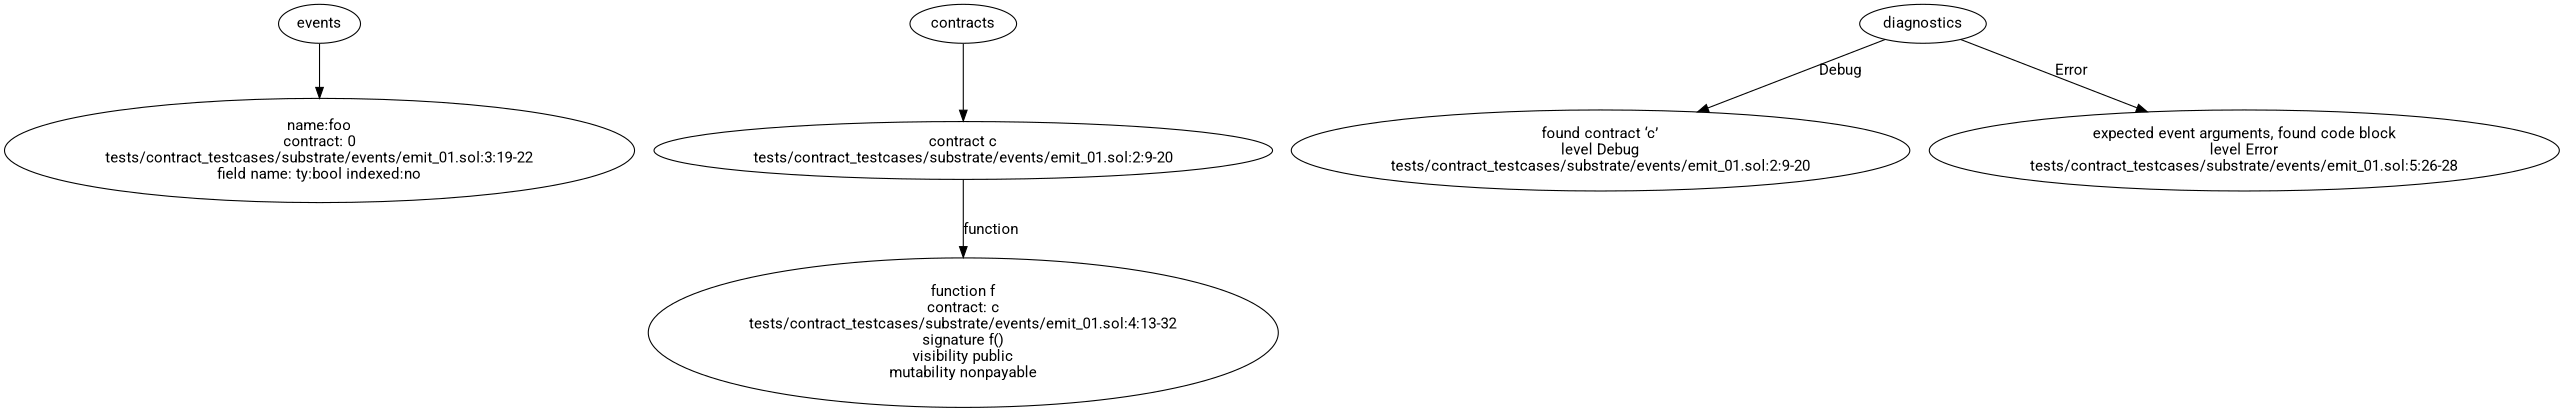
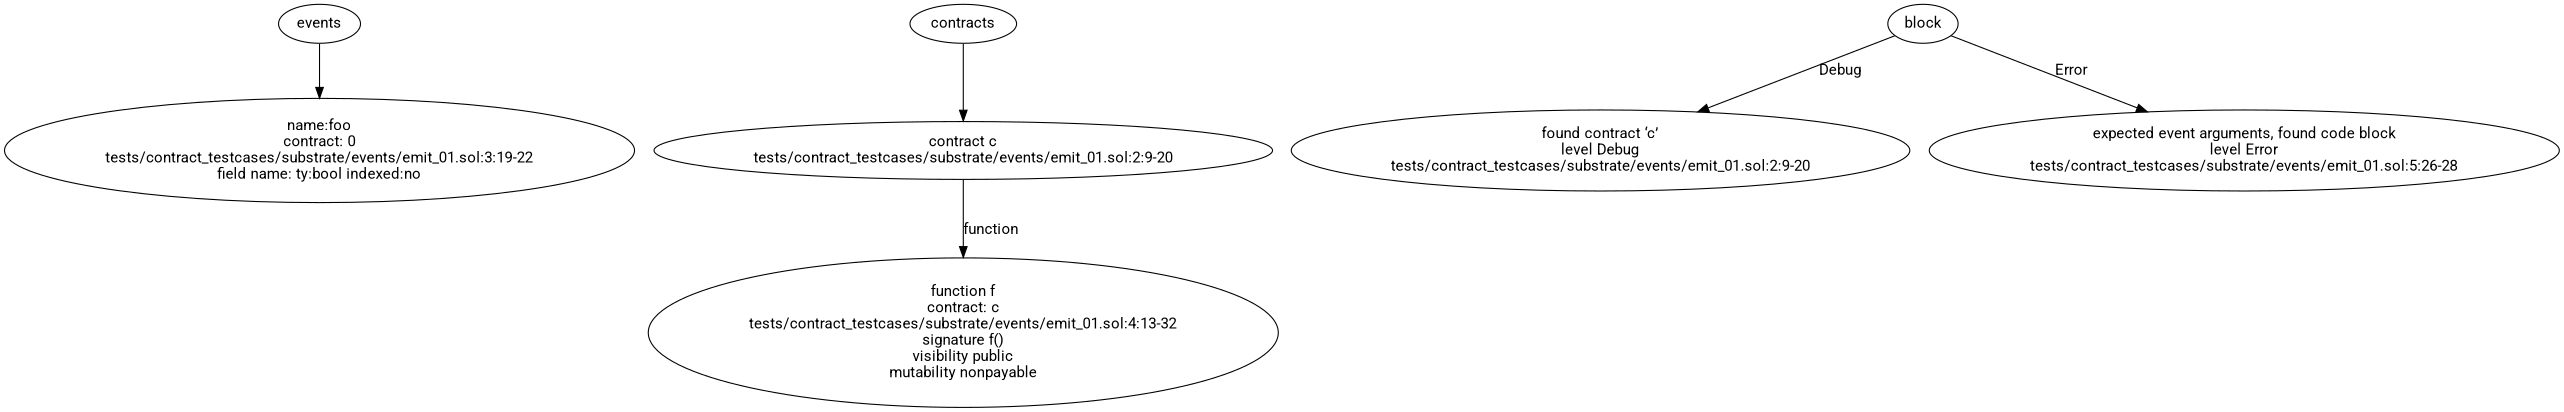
node "diagnostics": label "diagnostics" -> "block"
